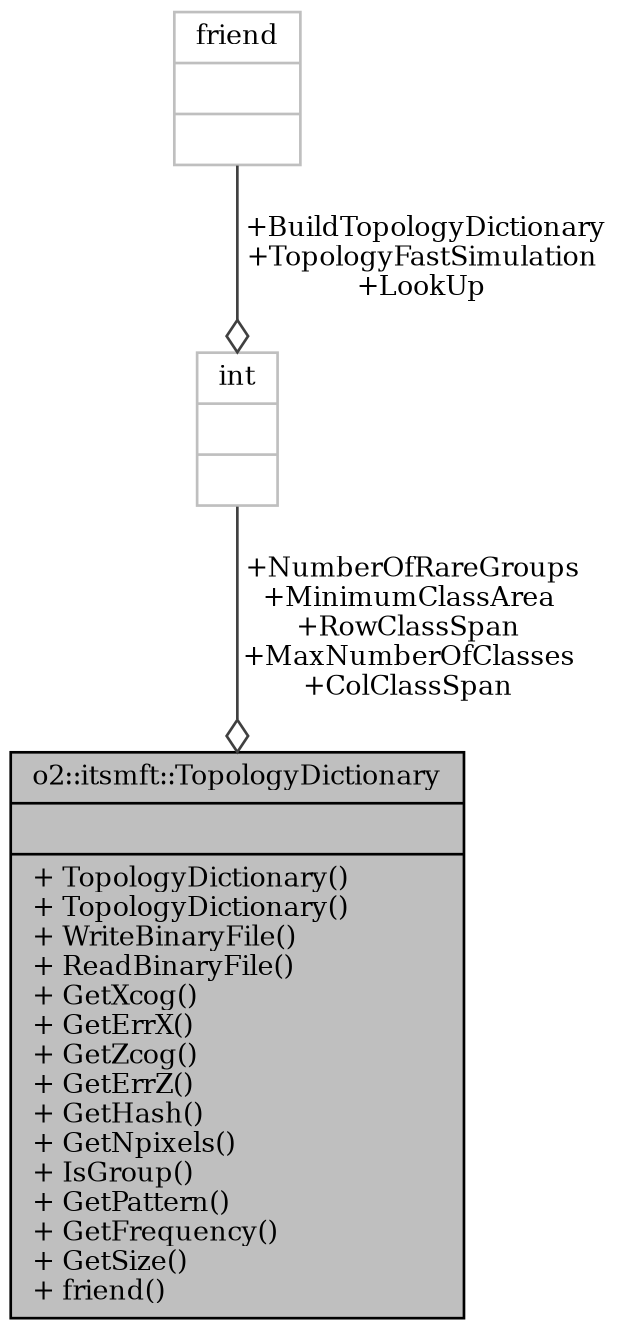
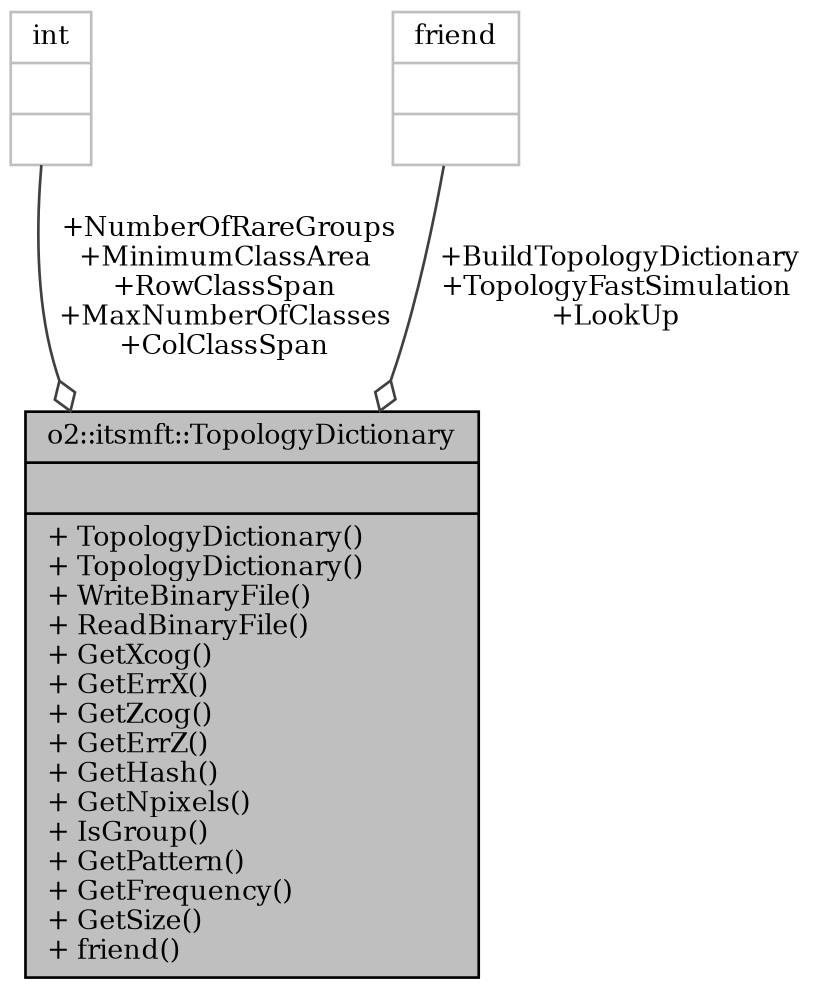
edge "friend" -> "int": now "friend" -> "o2::itsmft::TopologyDictionary"
